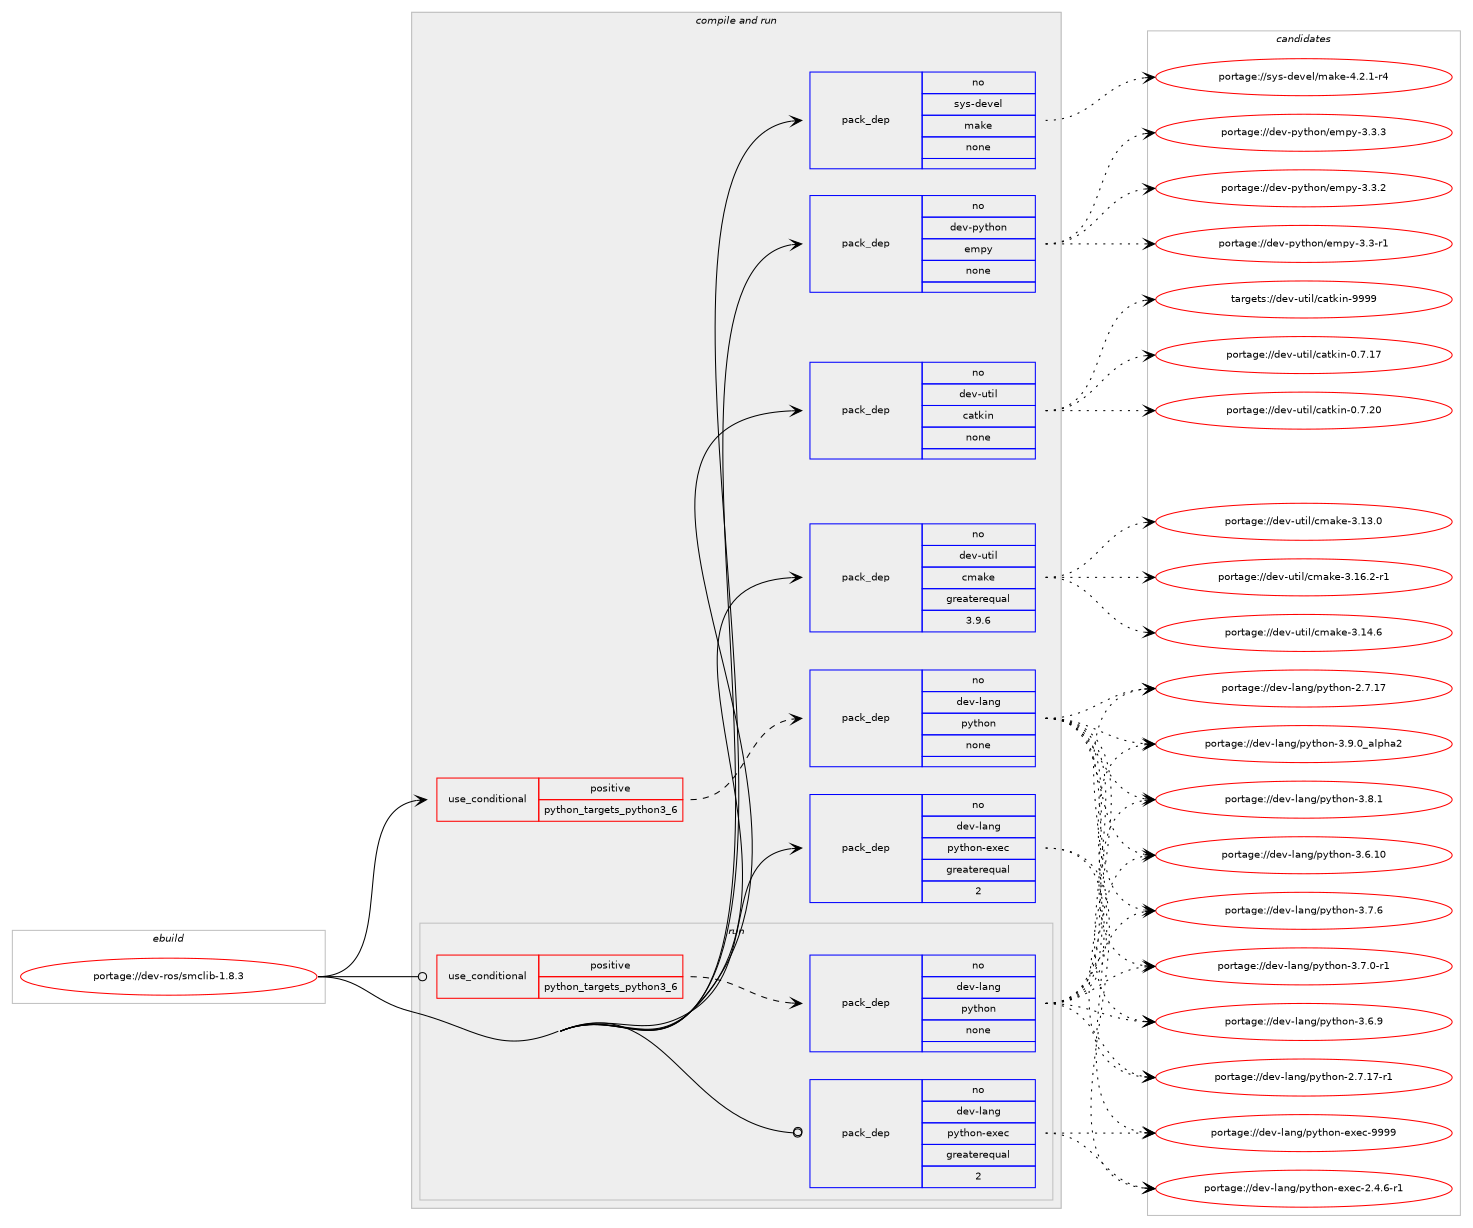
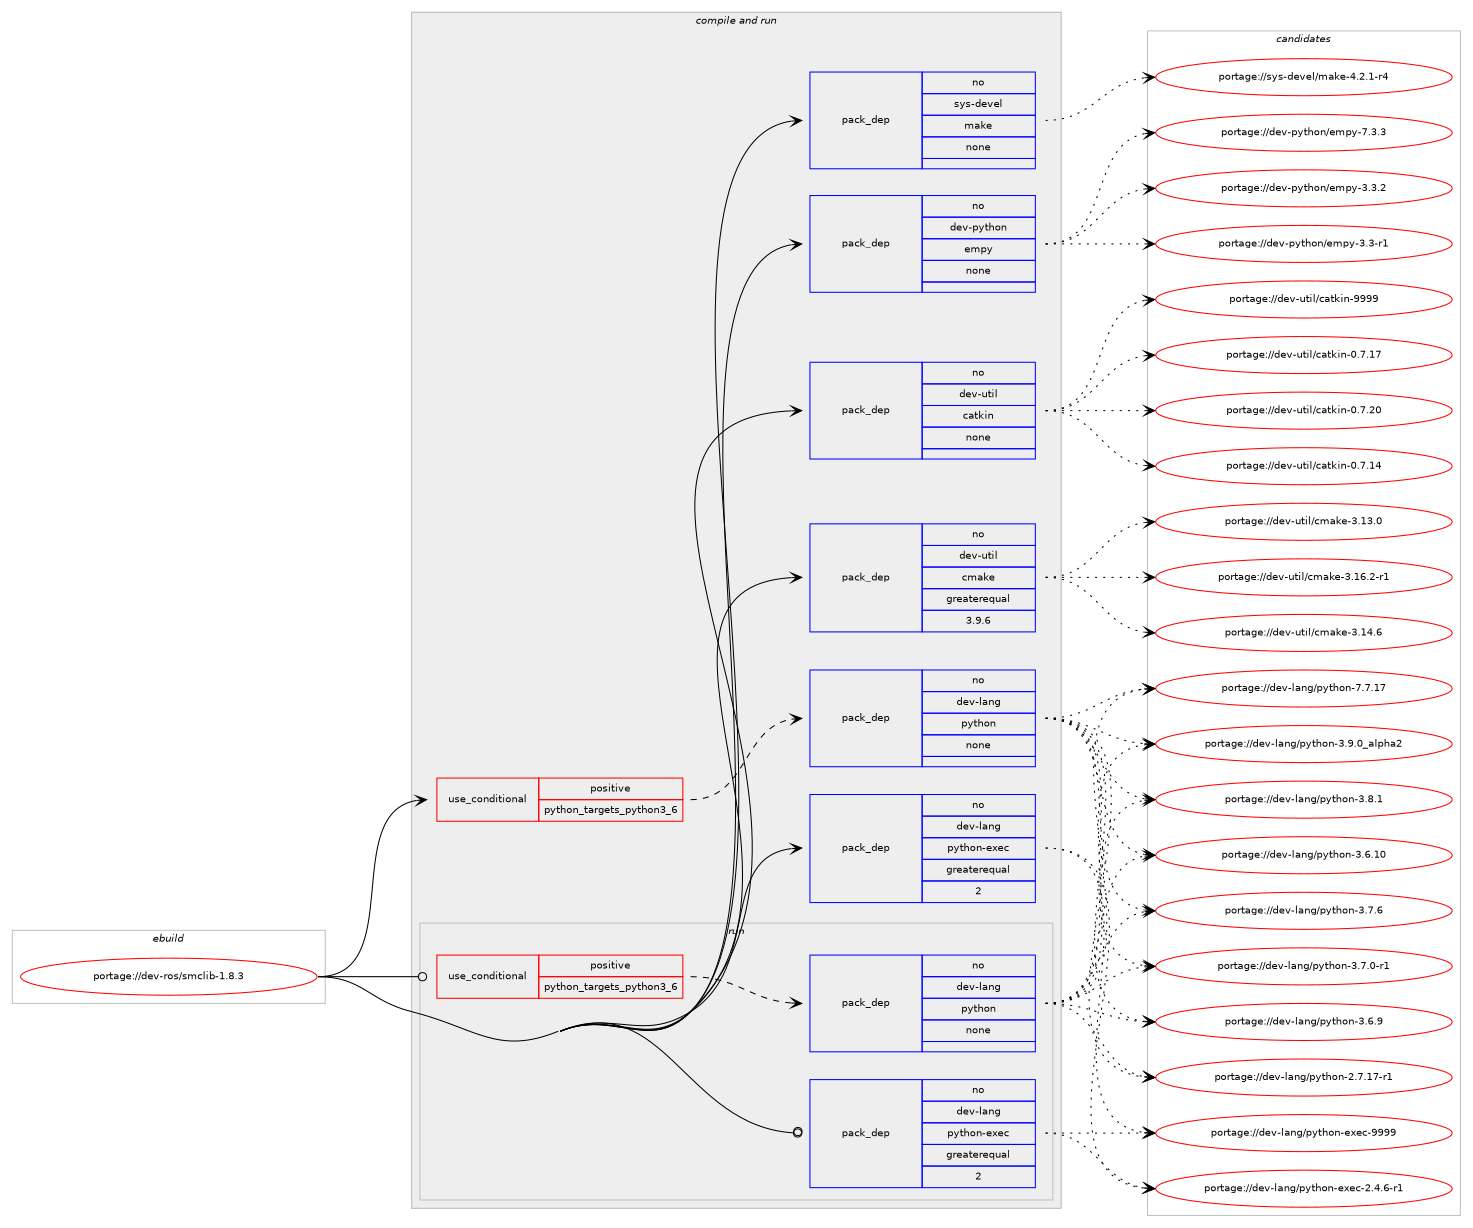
node "portage://dev-python/empy-3.3.3": label "portage://dev-python/empy-3.3.3" -> "portage://dev-python/empy-7.3.3"
node "targets://dev-util/catkin-9999": label "targets://dev-util/catkin-9999" -> "portage://dev-util/catkin-9999"
node "portage://dev-util/catkin-0.7.14": added
node "portage://dev-lang/python-2.7.17": label "portage://dev-lang/python-2.7.17" -> "portage://dev-lang/python-7.7.17"
